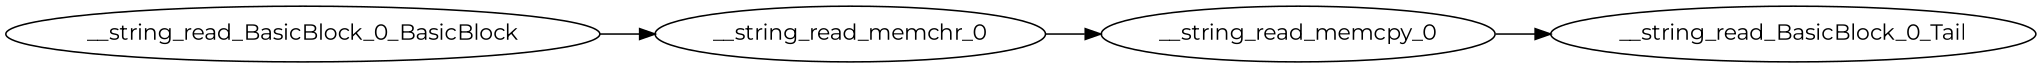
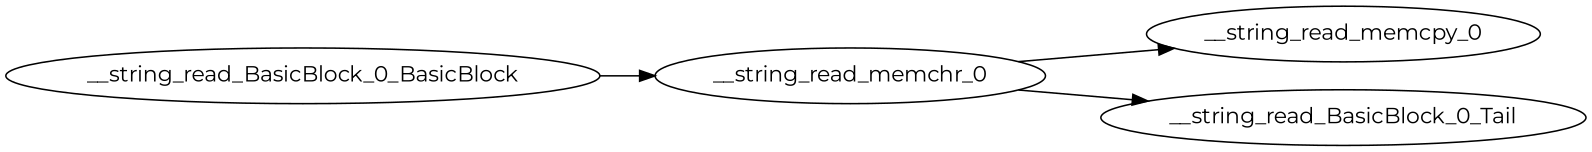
edge "__string_read_memcpy_0" -> "__string_read_BasicBlock_0_Tail": now "__string_read_memchr_0" -> "__string_read_BasicBlock_0_Tail"
